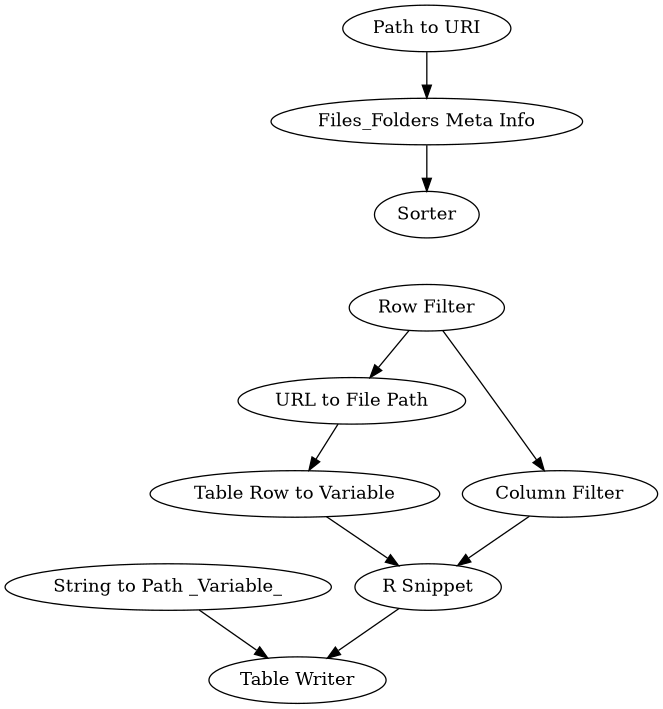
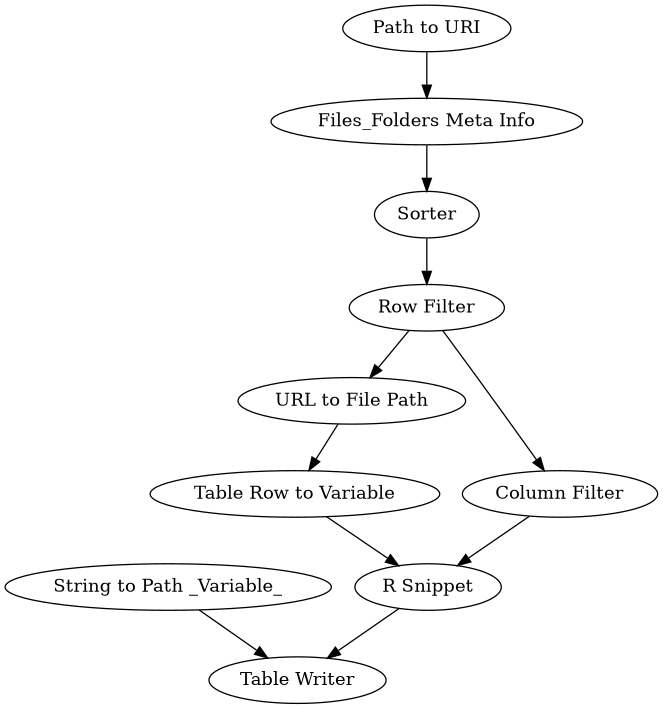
edge "Sorter" -> "Row Filter": added
